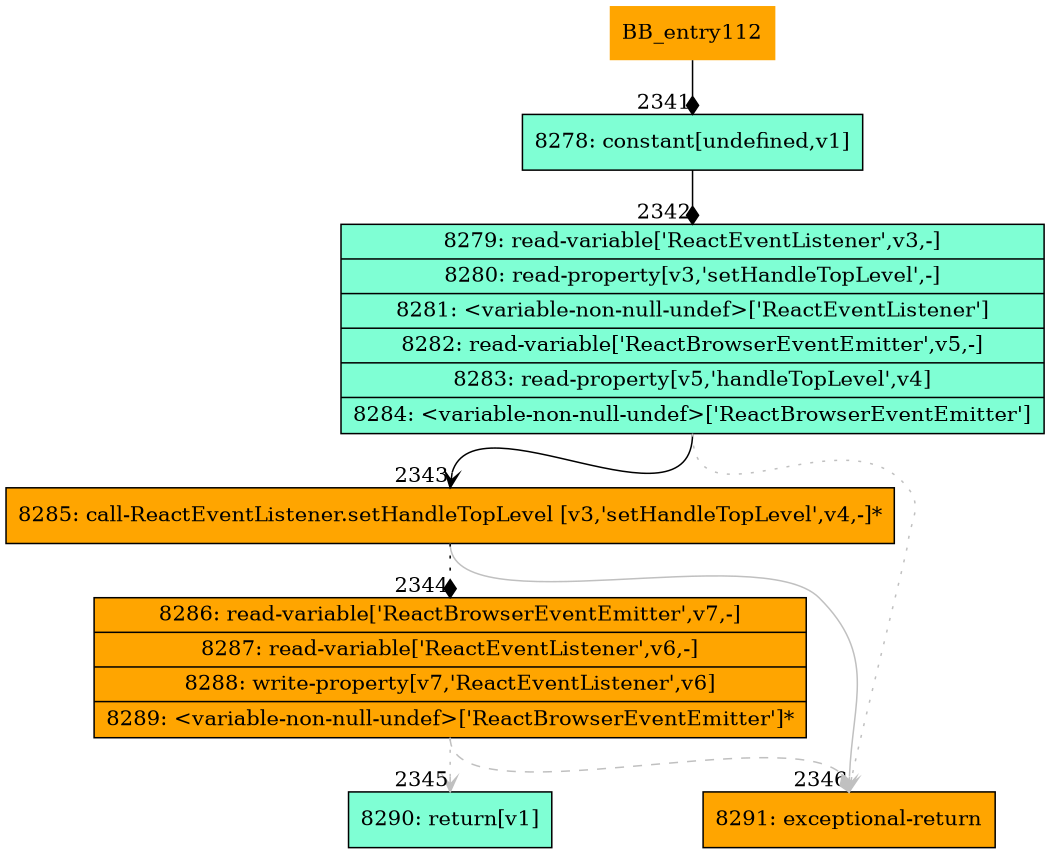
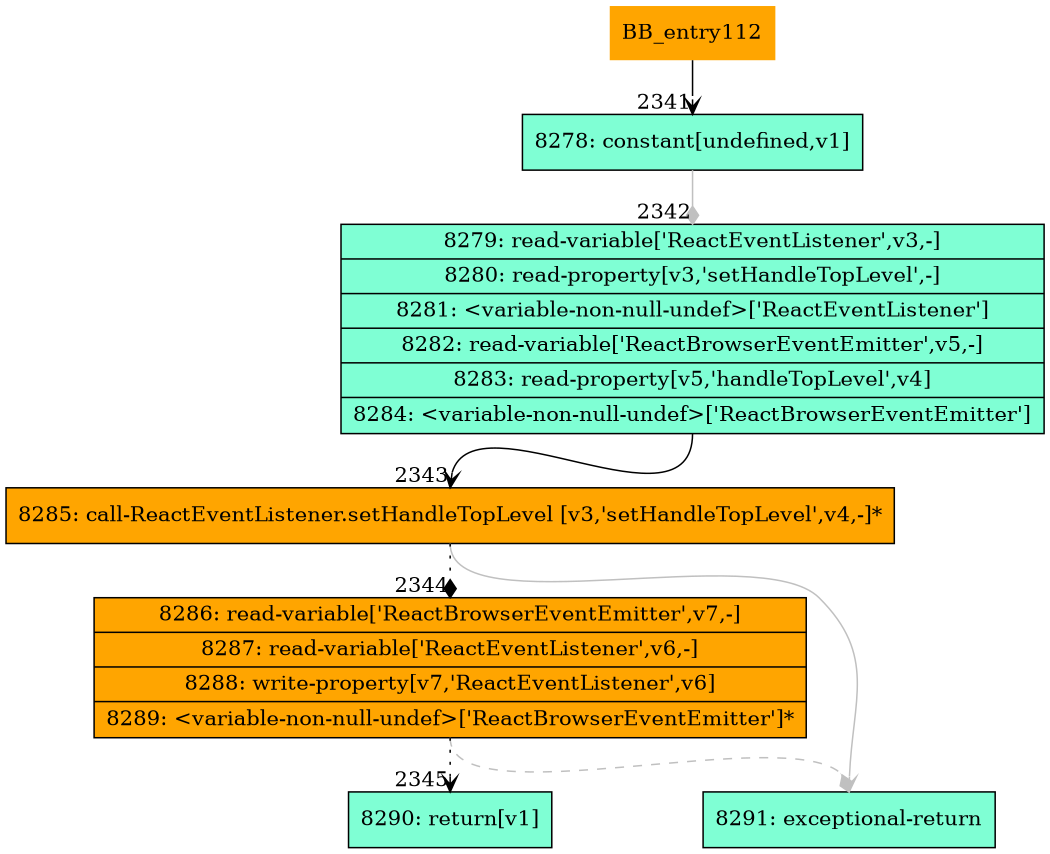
edge "BB_entry112" -> "8278: constant[undefined,v1]": arrowhead diamond -> vee
edge "8278: constant[undefined,v1]" -> "8279: read-variable['ReactEventListener',v3,-]": color black -> gray
edge "8279: read-variable['ReactEventListener',v3,-]" -> "8291: exceptional-return": removed
edge "8286: read-variable['ReactBrowserEventEmitter',v7,-]" -> "8290: return[v1]": color gray -> black
node "8291: exceptional-return": fillcolor orange -> aquamarine
